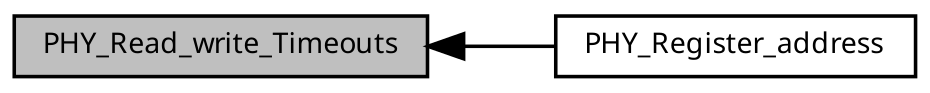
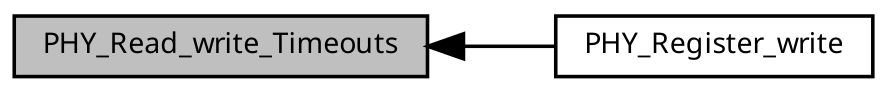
node "PHY_Register_address": label "PHY_Register_address" -> "PHY_Register_write"
